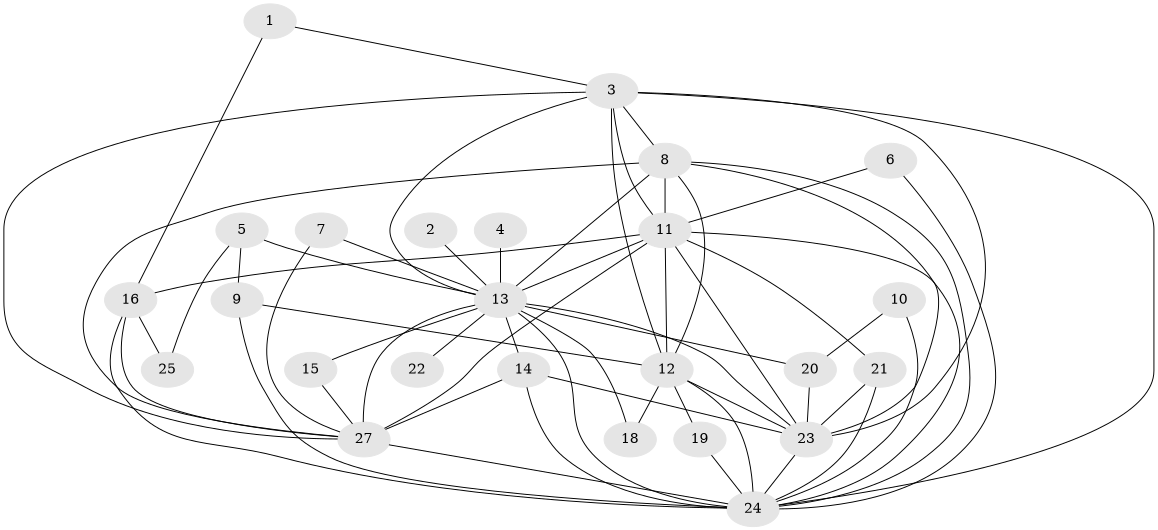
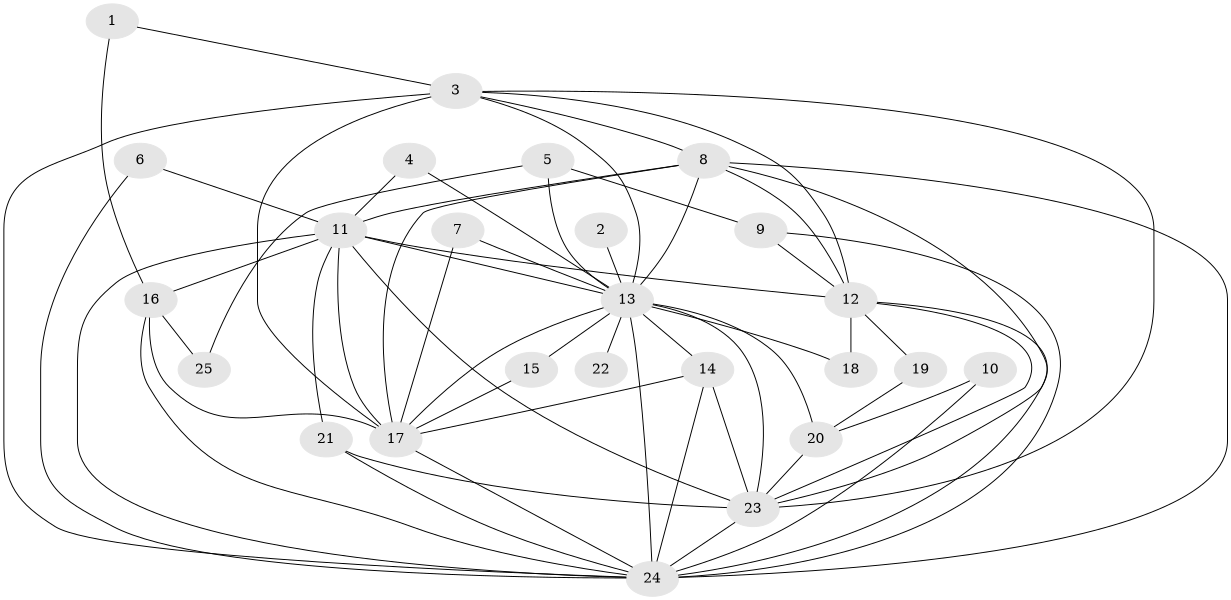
edge "3" -- "11": now "4" -- "11"
node "27": label "27" -> "17"
edge "19" -- "24": now "19" -- "20"
